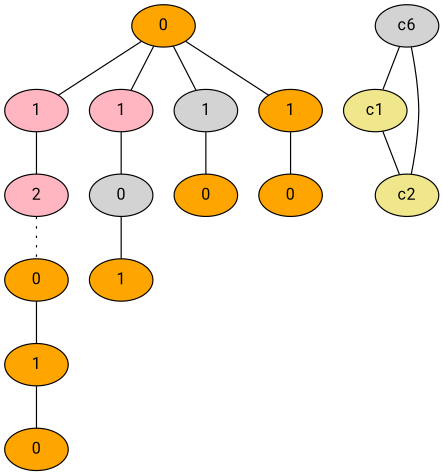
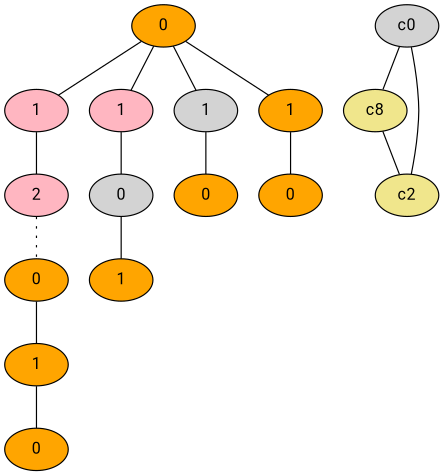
node "c6": label "c6" -> "c0"
node "c1": label "c1" -> "c8"
